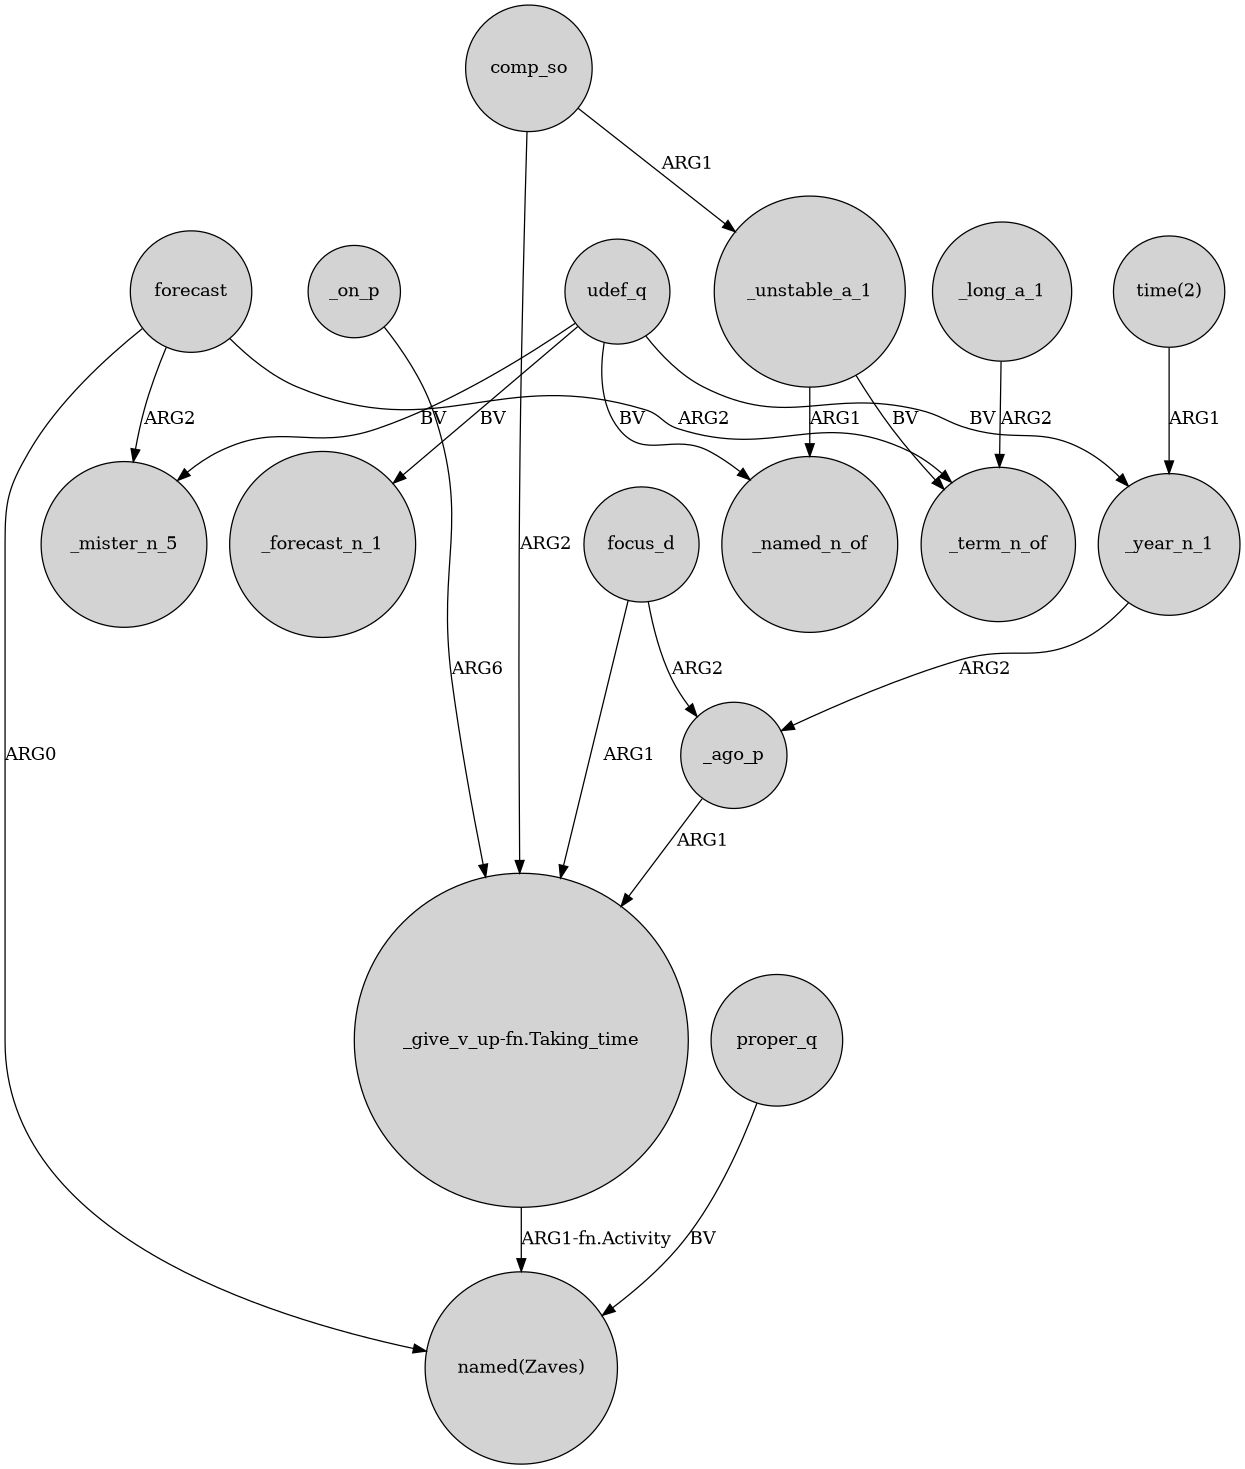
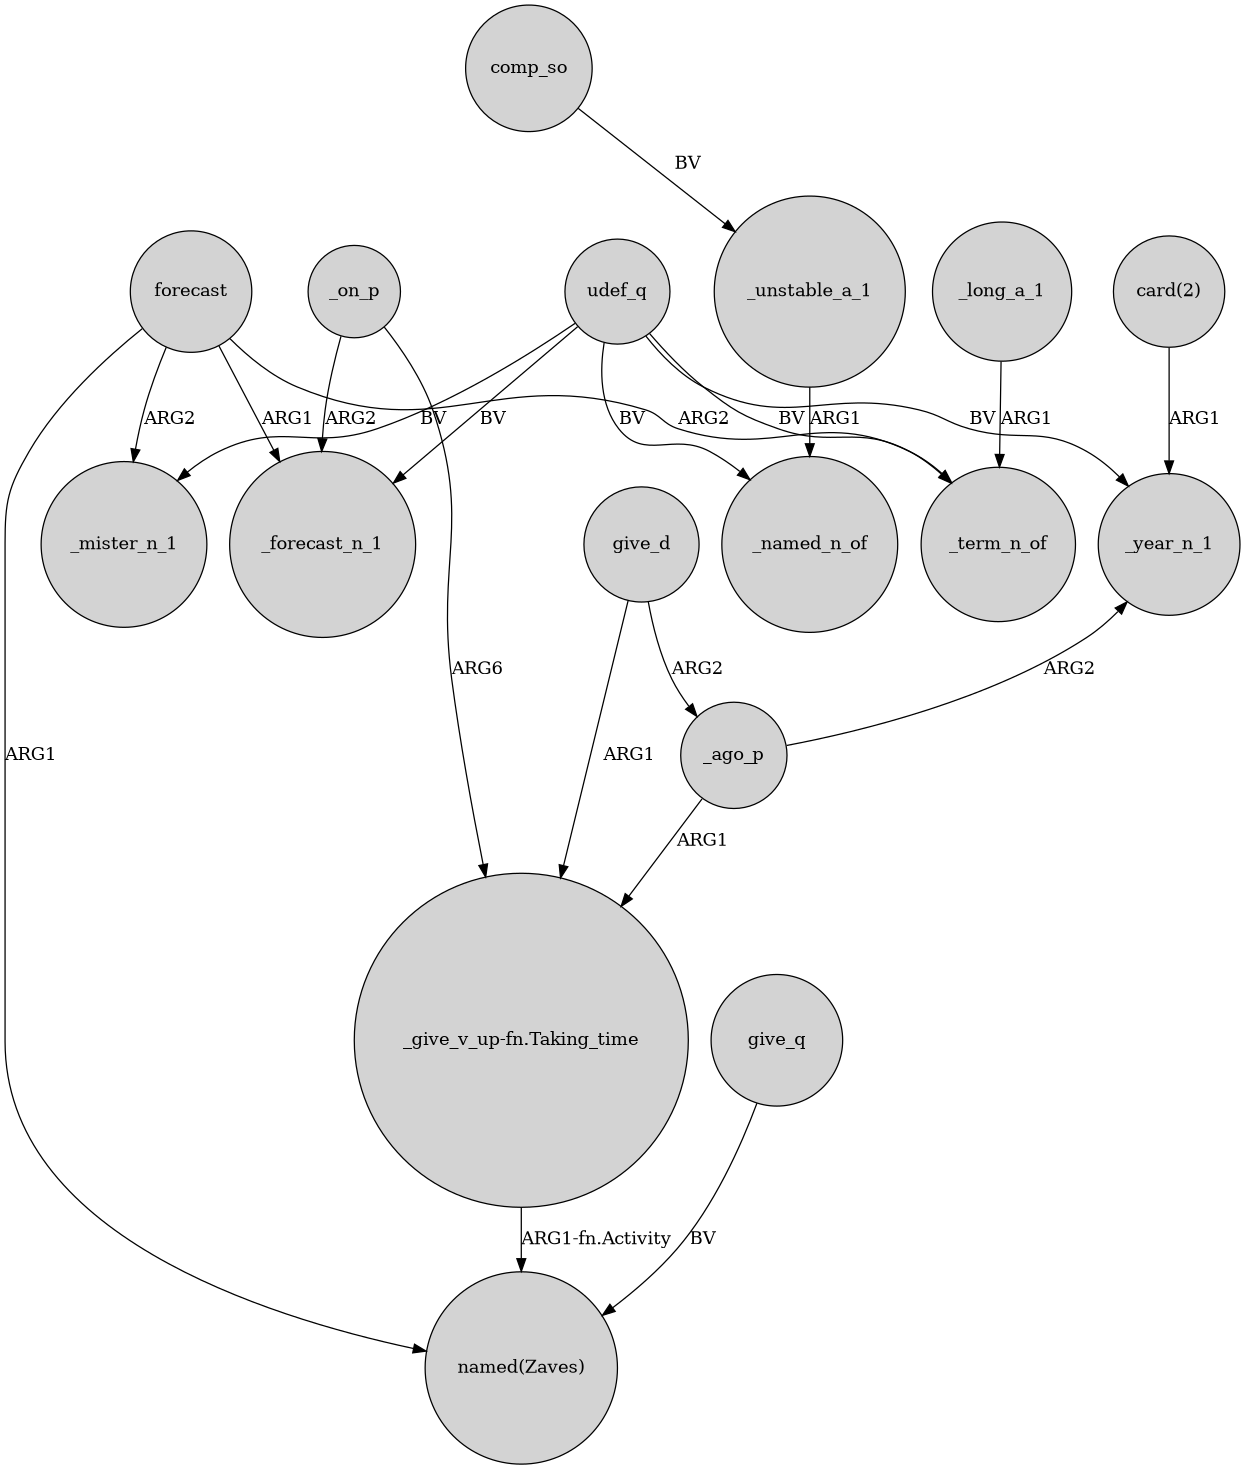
edge "comp_so" -> "_unstable_a_1": label "ARG1" -> "BV"
node "time(2)": label "time(2)" -> "card(2)"
edge "_on_p" -> "_forecast_n_1": added, label "ARG2"
edge "forecast" -> "_forecast_n_1": added, label "ARG1"
edge "_long_a_1" -> "_term_n_of": label "ARG2" -> "ARG1"
edge "_unstable_a_1" -> "_term_n_of": now "udef_q" -> "_term_n_of"
edge "comp_so" -> "_give_v_up-fn.Taking_time": removed, label "ARG2"
node "_mister_n_5": label "_mister_n_5" -> "_mister_n_1"
node "focus_d": label "focus_d" -> "give_d"
edge "_year_n_1" -> "_ago_p": reversed
edge "forecast" -> "named(Zaves)": label "ARG0" -> "ARG1"
node "proper_q": label "proper_q" -> "give_q"
